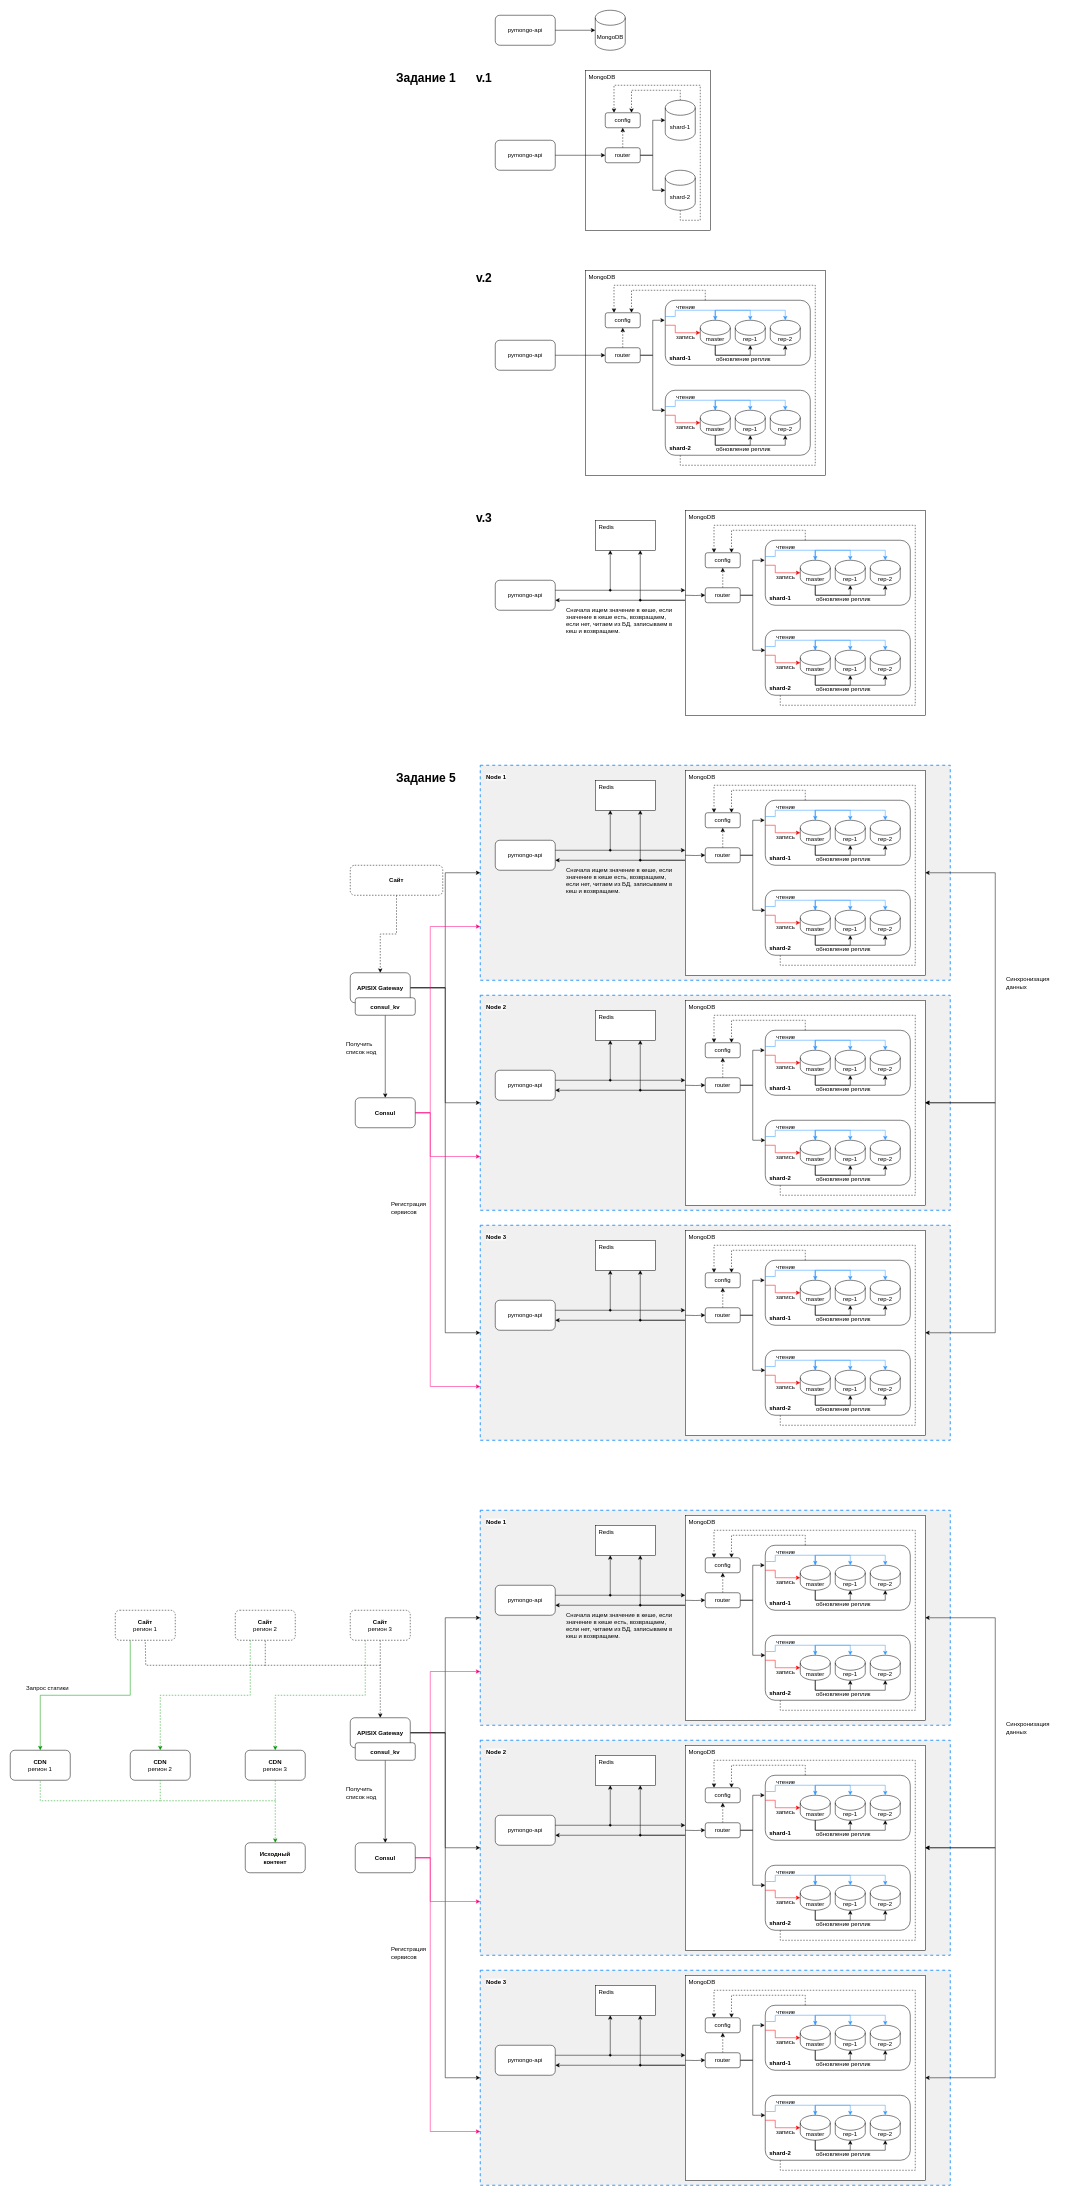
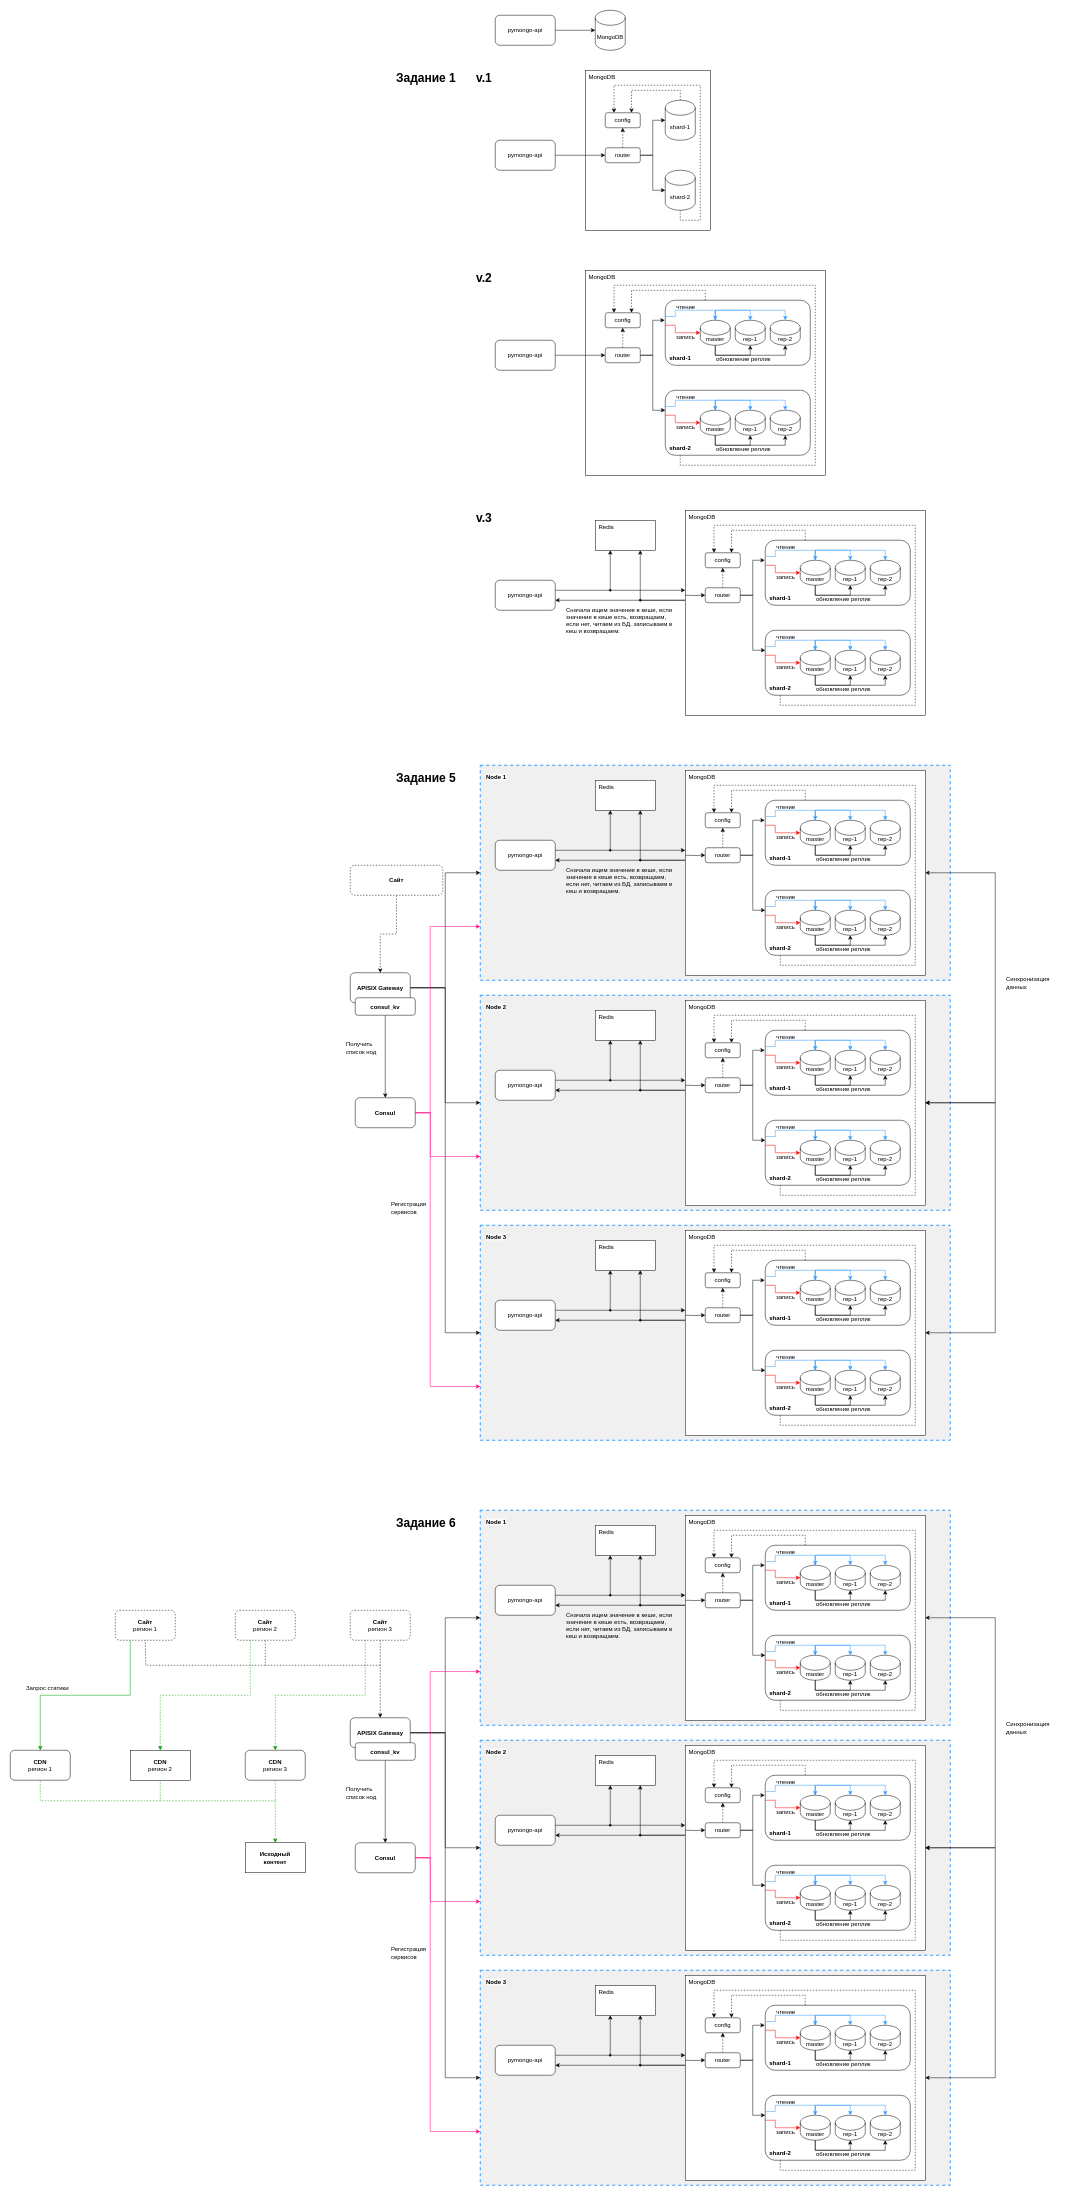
node "Задание 6": added
node "CDN регион 2": shape rounded rectangle -> rectangle
node "Исходный контент": shape rounded rectangle -> rectangle
